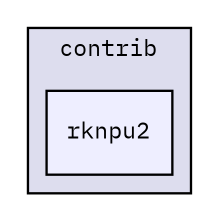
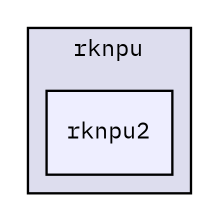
cluster "contrib": label "contrib" -> "rknpu"
